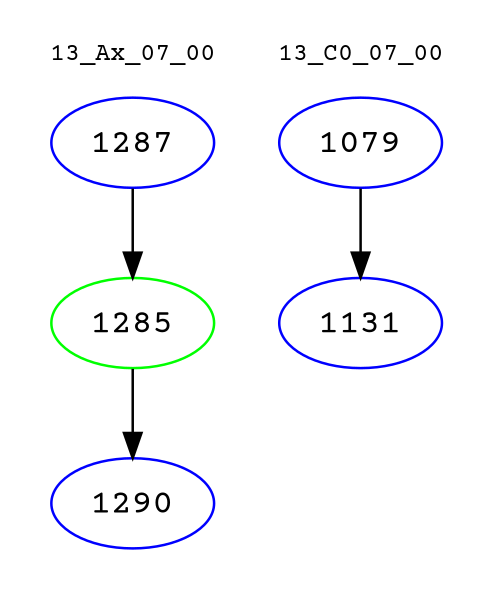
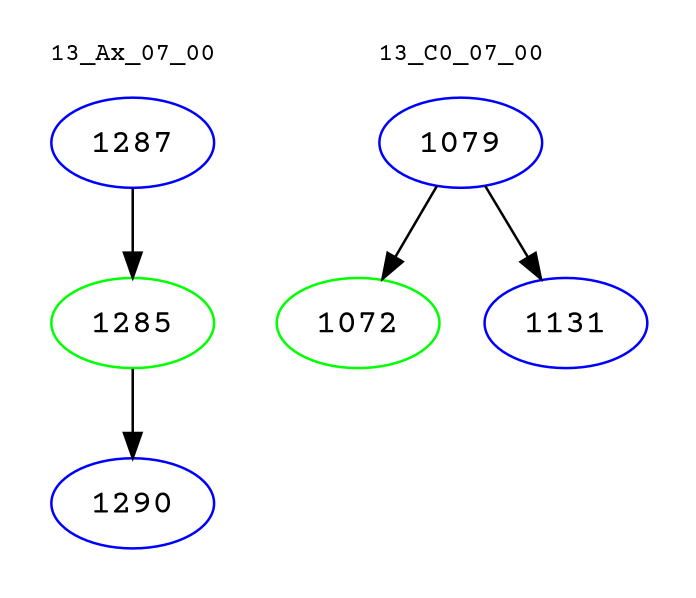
node "1072": added
